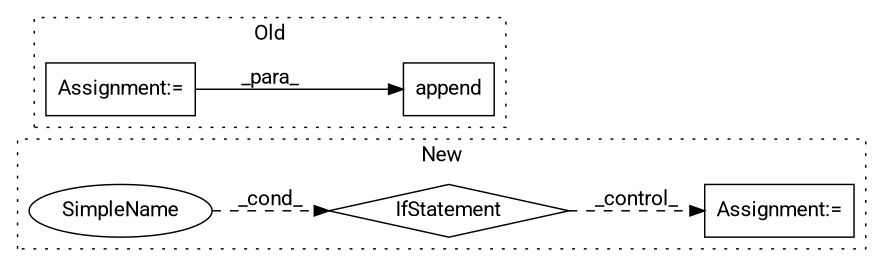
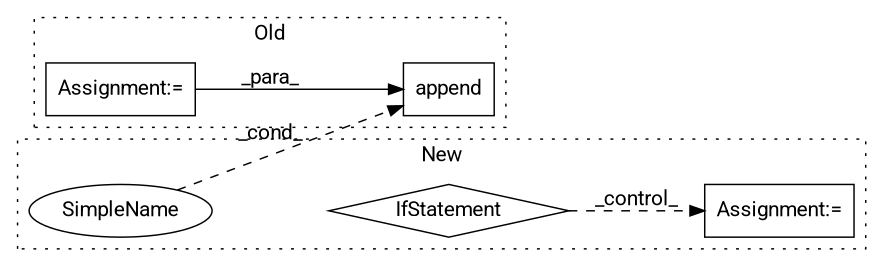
edge "SimpleName" -> "IfStatement": now "SimpleName" -> "append"
